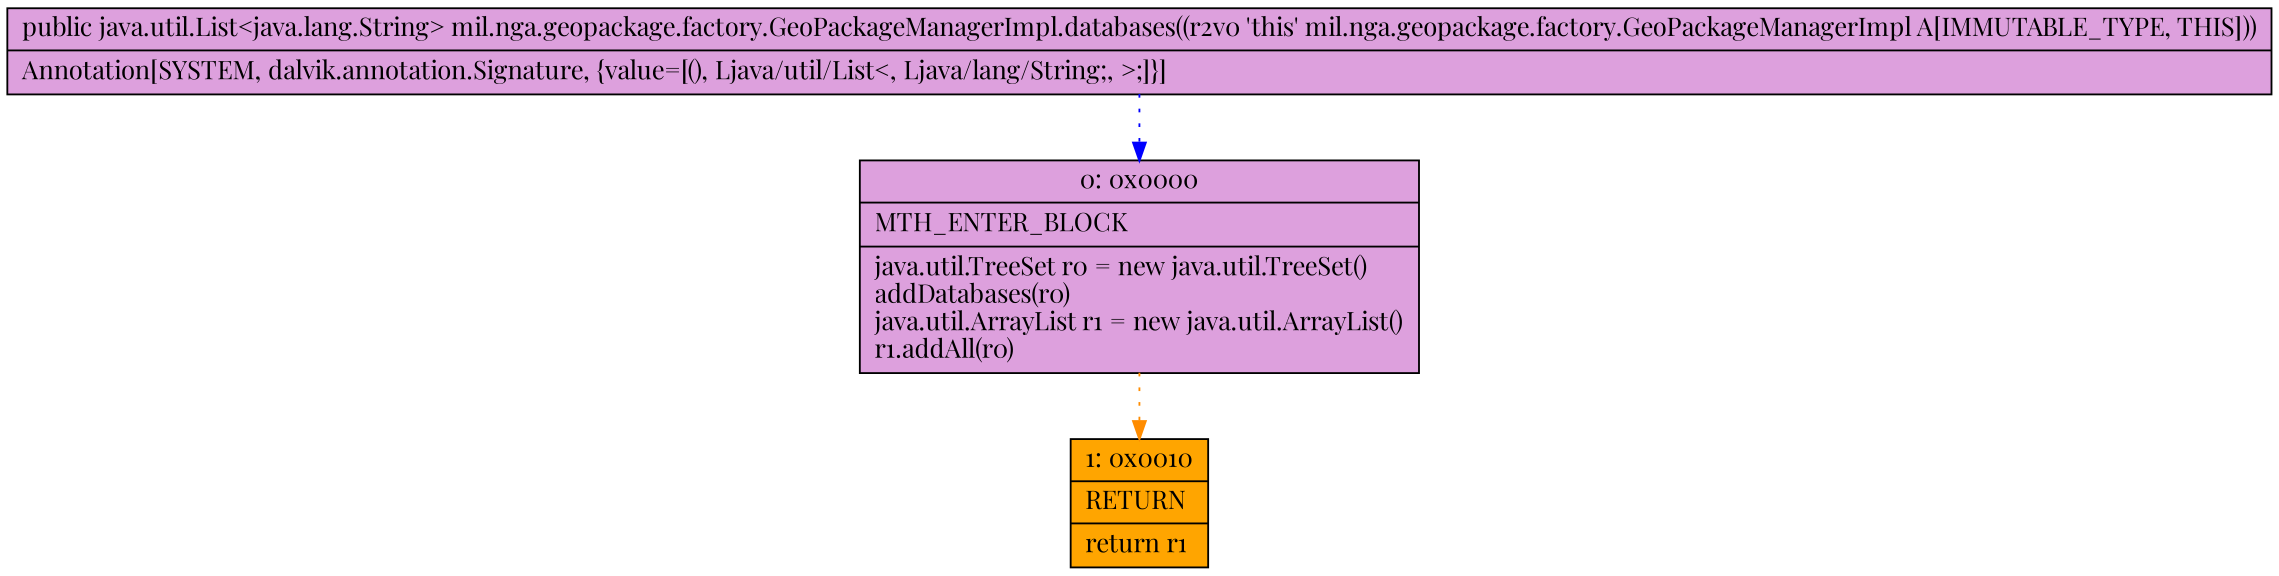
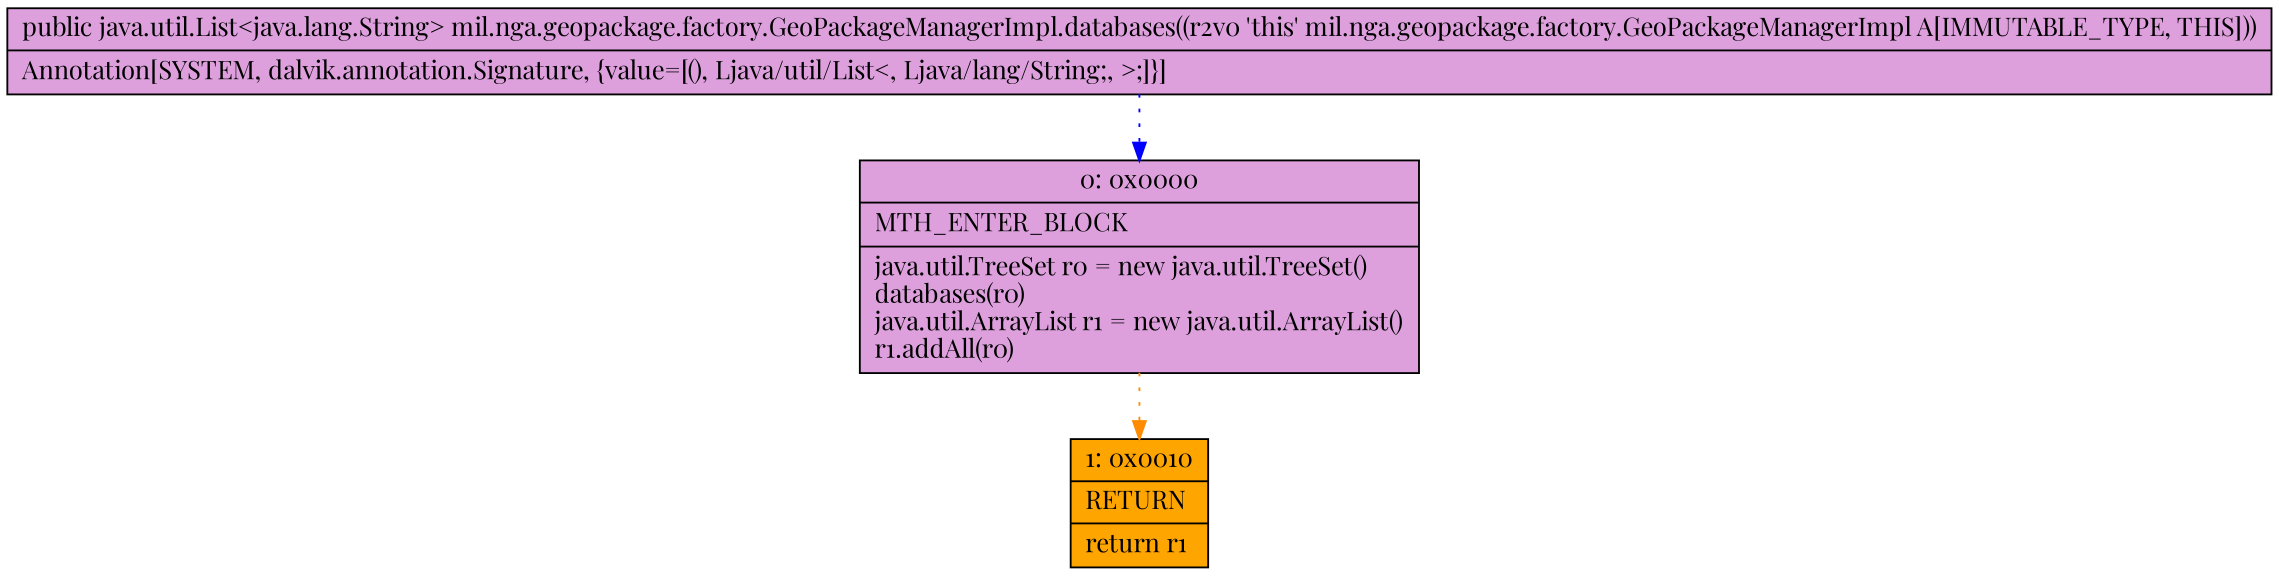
node "0: 0x0000": text "addDatabases(r0)" -> "databases(r0)"
